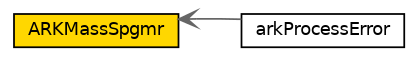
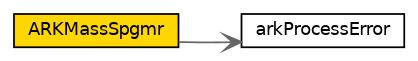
edge "arkProcessError" -> "ARKMassSpgmr": reversed
